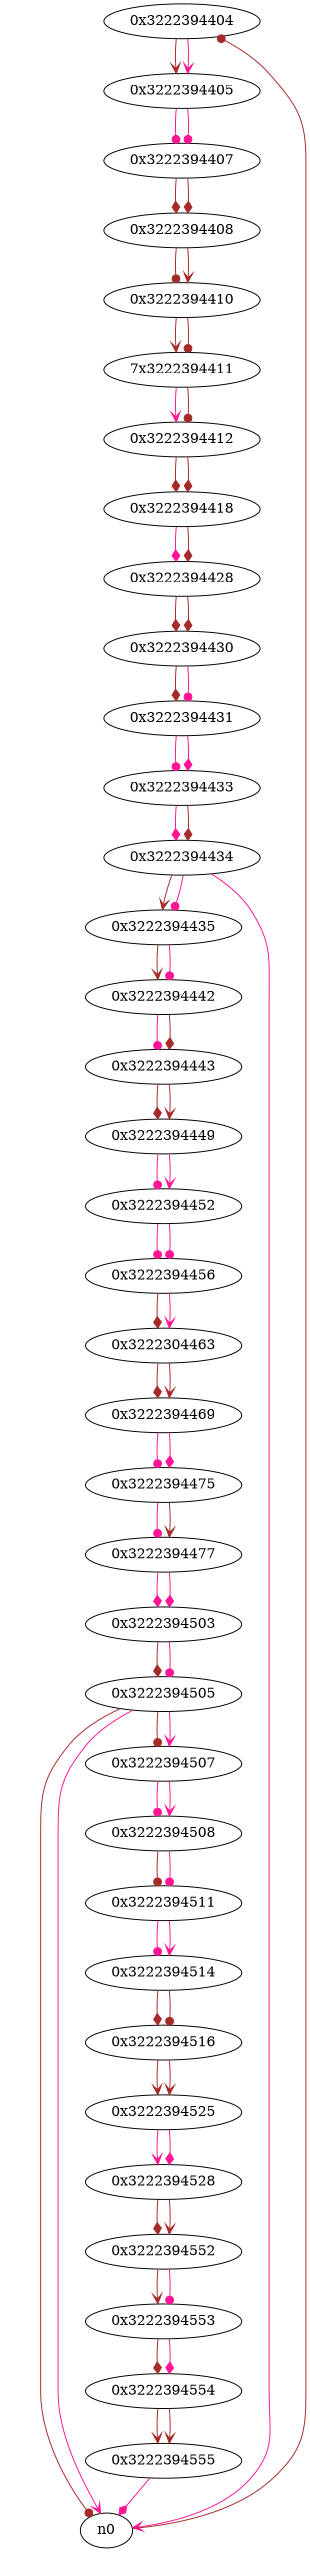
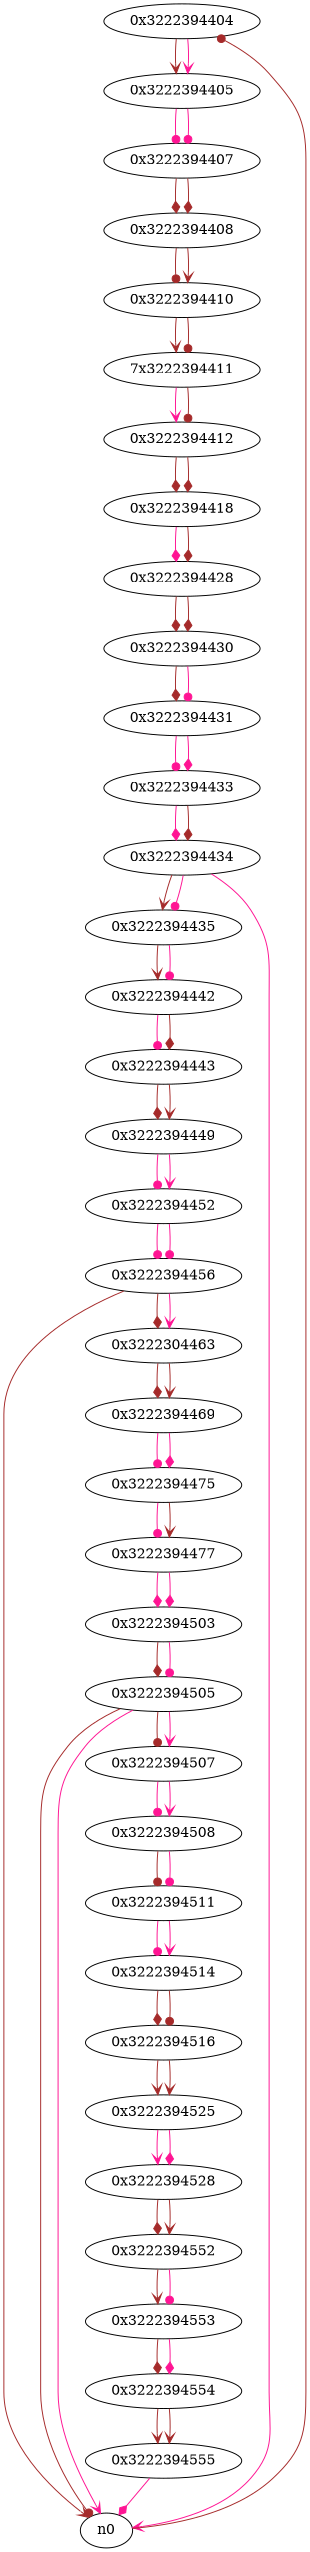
edge "0x3222394456" -> "n0": added
